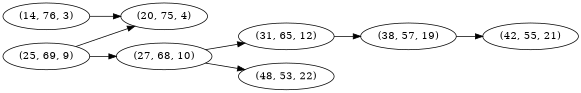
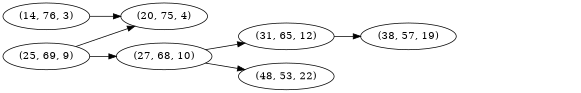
node "(42, 55, 21)": removed
